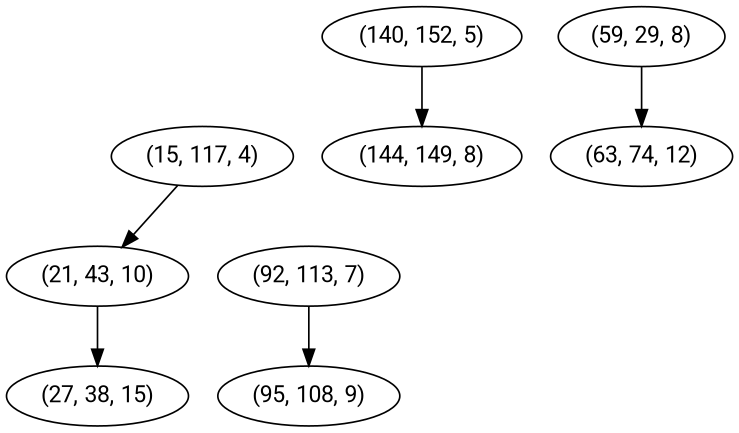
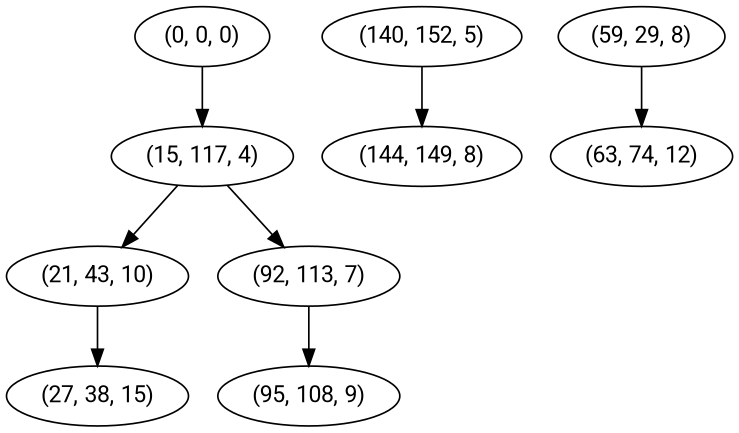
node "(0, 0, 0)": added
edge "(15, 117, 4)" -> "(92, 113, 7)": added
